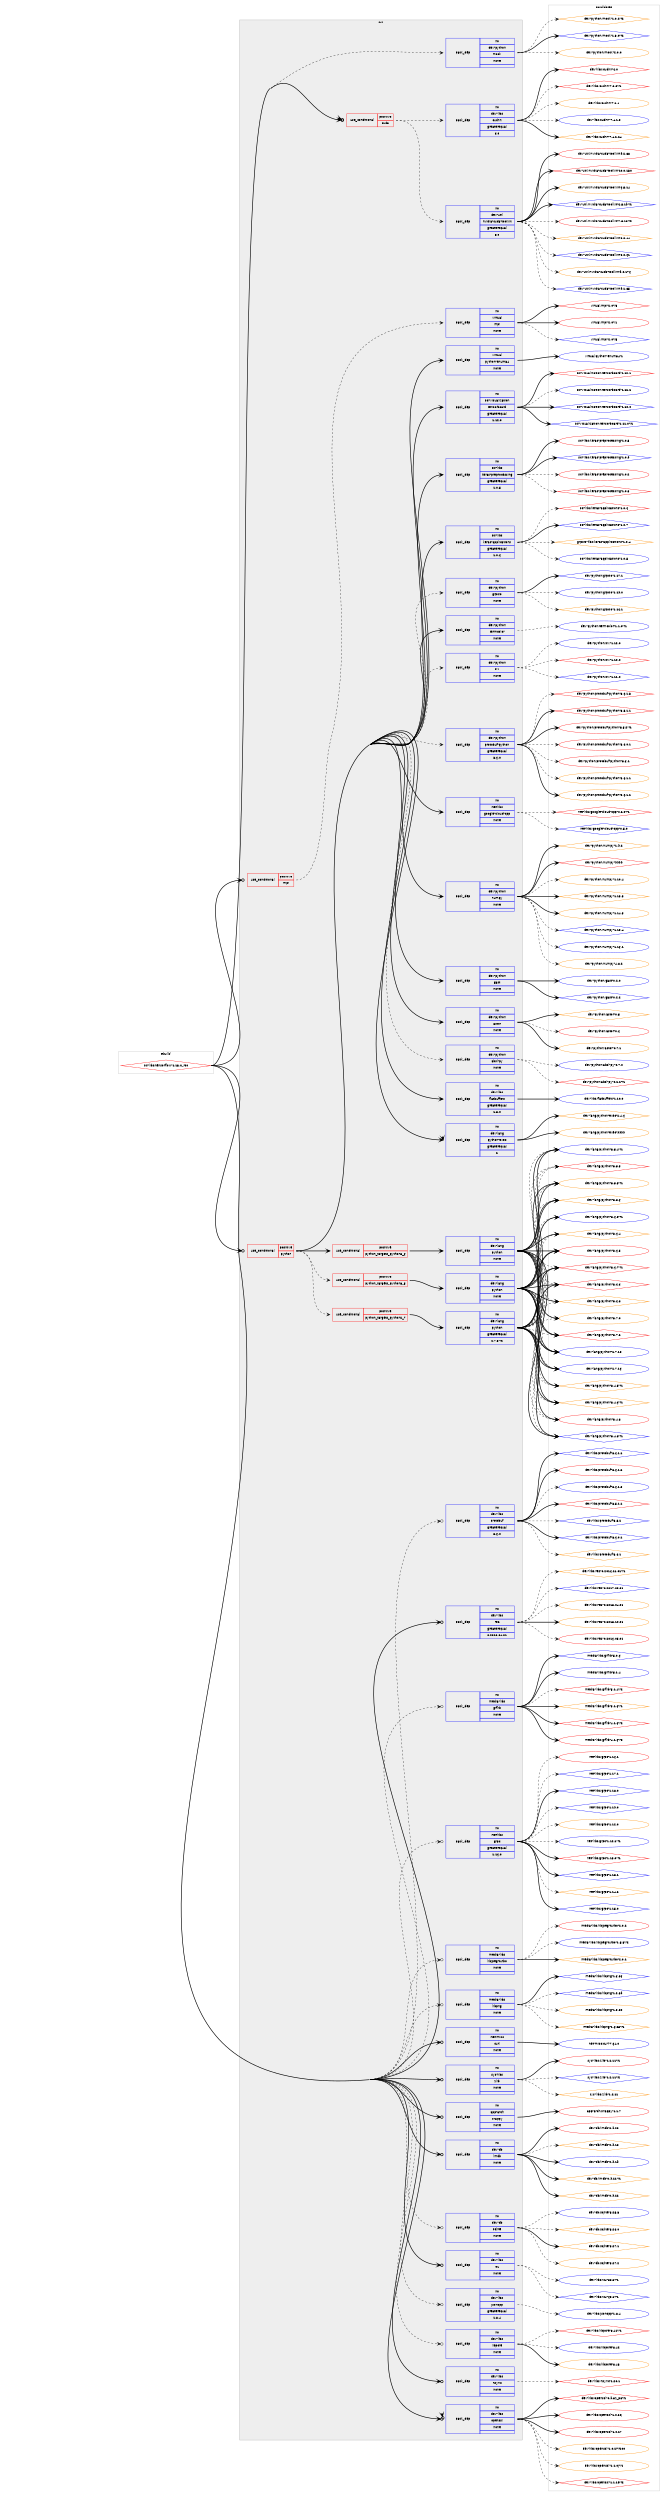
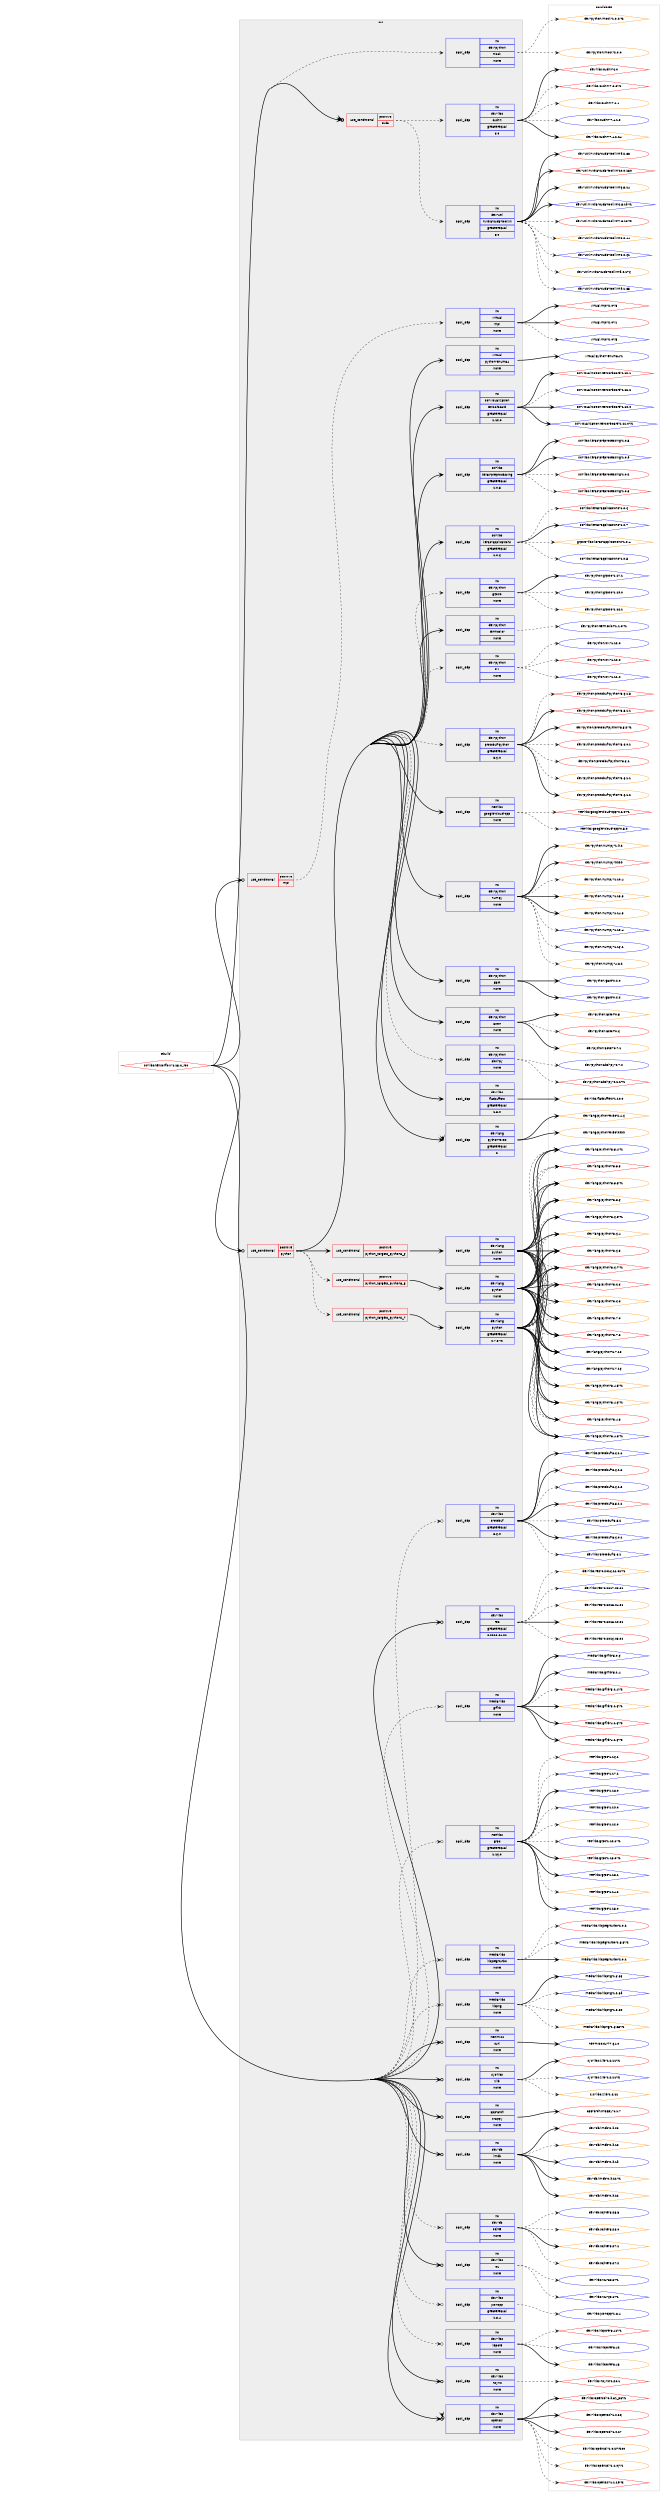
node "dev-python/mock-1.3.0-r2": removed
node "dev-libs/flatbuffers-1.10.0": color blue -> darkorange
node "dev-libs/protobuf-3.6.1": color darkorange -> blue
